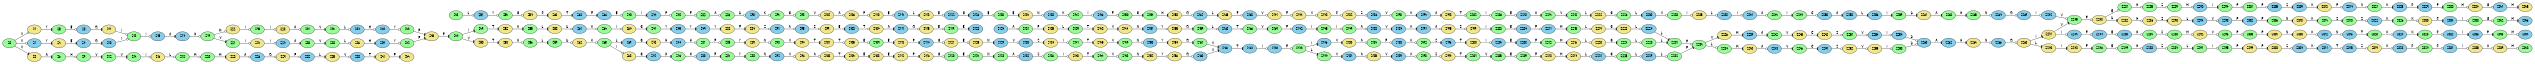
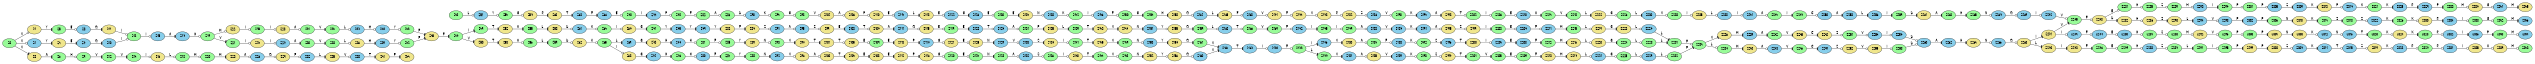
edge "S123" -> "S127": added, label "T"
node "S324": fillcolor skyblue -> khaki
